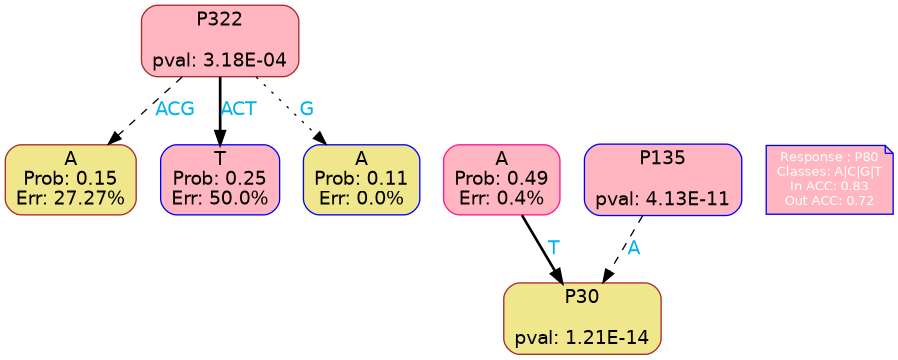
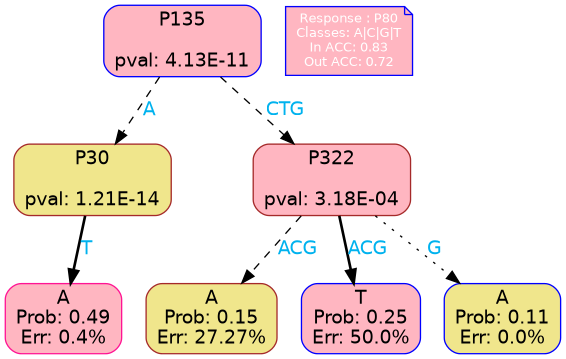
edge "P135 pval: 4.13E-11" -> "P322 pval: 3.18E-04": added, label "CTG"
edge "P322 pval: 3.18E-04" -> "T Prob: 0.25 Err: 50.0%": label "ACT" -> "ACG"
edge "A Prob: 0.49 Err: 0.4%" -> "P30 pval: 1.21E-14": reversed
